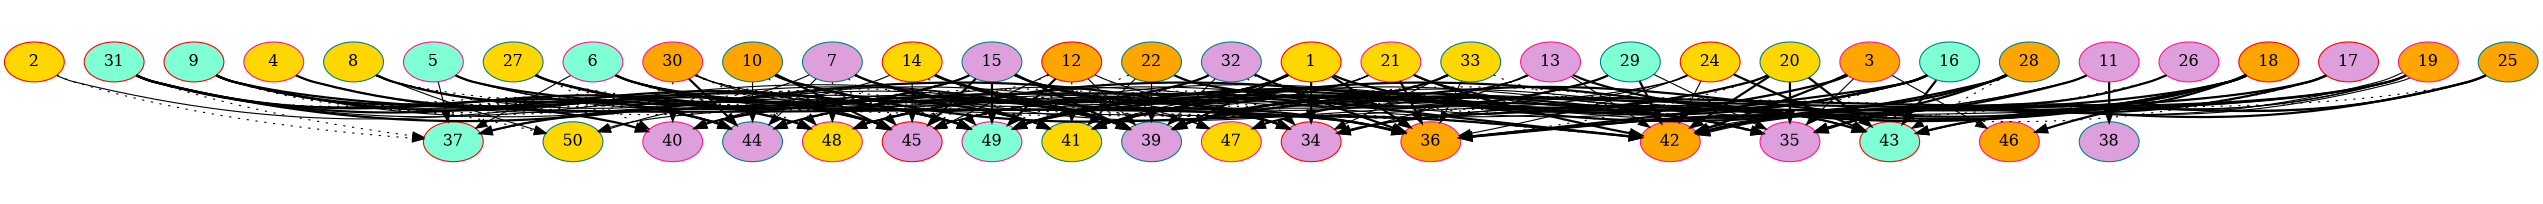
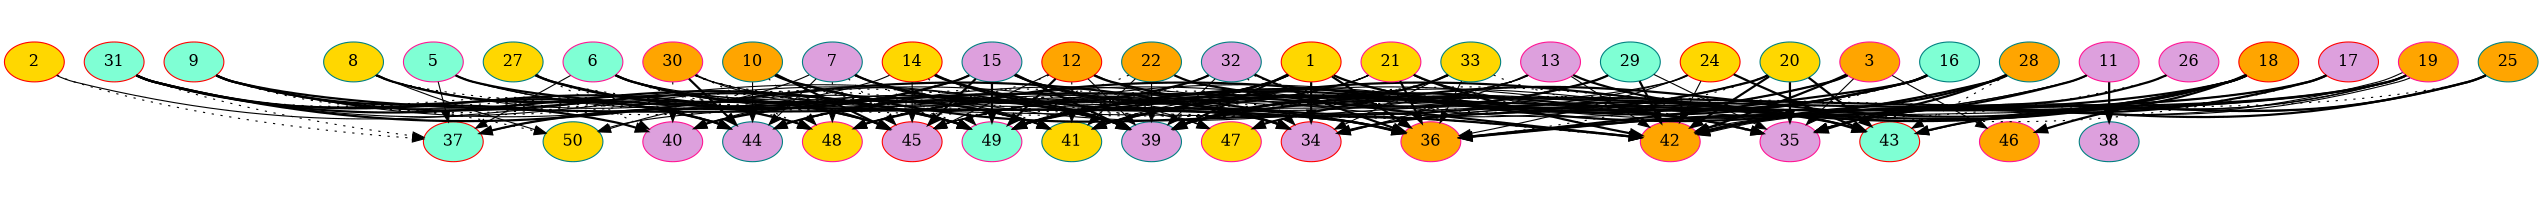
node "4": removed
edge "16" -> "43": now "12" -> "43"
